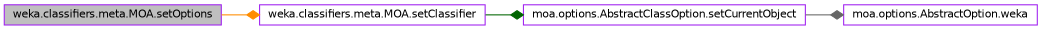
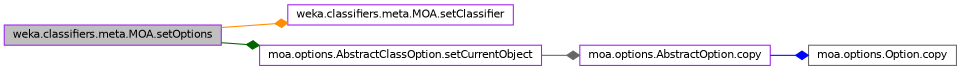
edge "weka.classifiers.meta.MOA.setClassifier" -> "moa.options.AbstractClassOption.setCurrentObject": now "weka.classifiers.meta.MOA.setOptions" -> "moa.options.AbstractClassOption.setCurrentObject"
node "moa.options.AbstractOption.weka": label "moa.options.AbstractOption.weka" -> "moa.options.AbstractOption.copy"
node "moa.options.Option.copy": added
